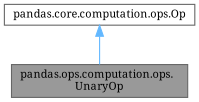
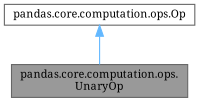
node "pandas.ops.computation.ops. UnaryOp": label "pandas.ops.computation.ops. UnaryOp" -> "pandas.core.computation.ops. UnaryOp"
